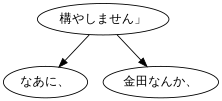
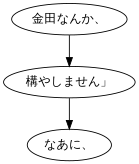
edge "構やしません」" -> "金田なんか、": reversed
